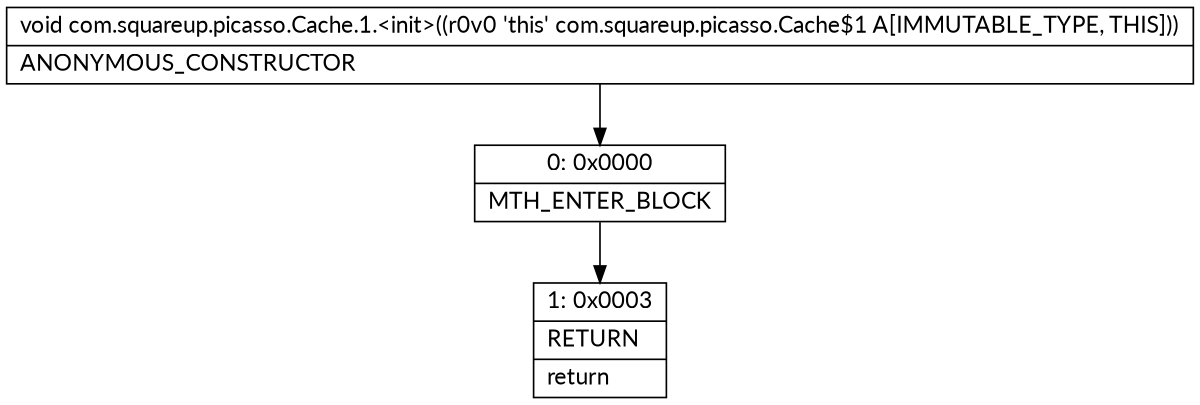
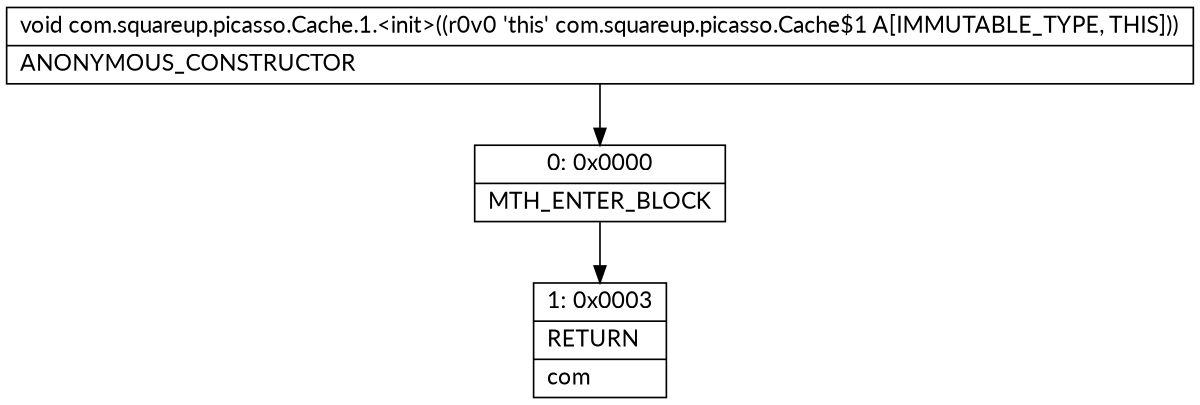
node "1: 0x0003": text "return" -> "com"
